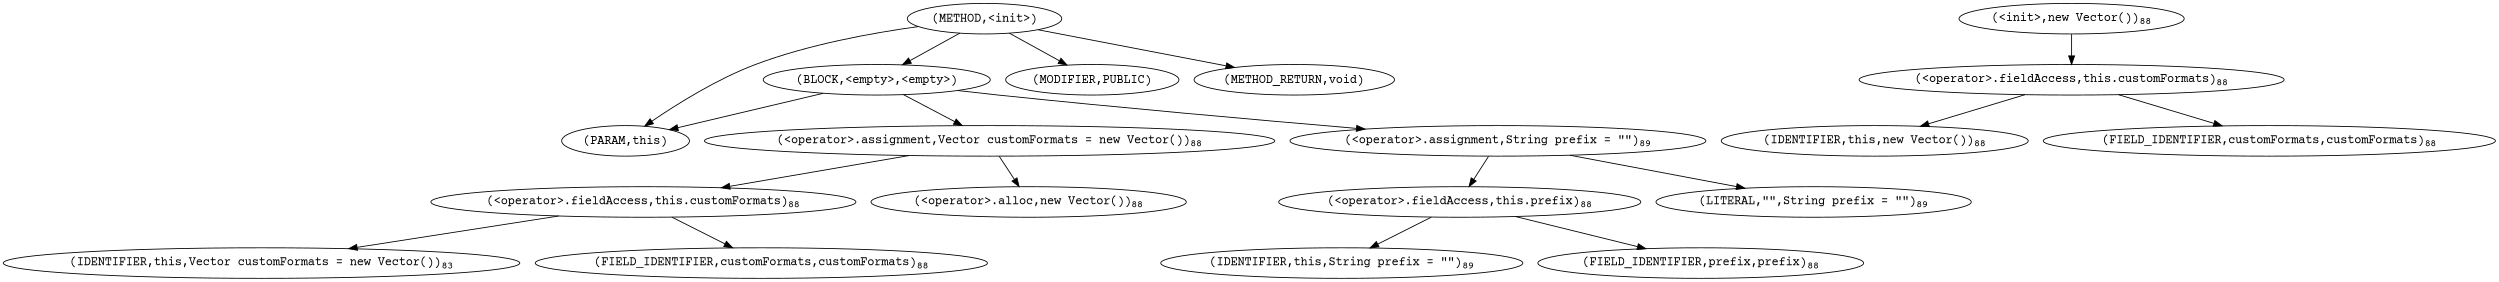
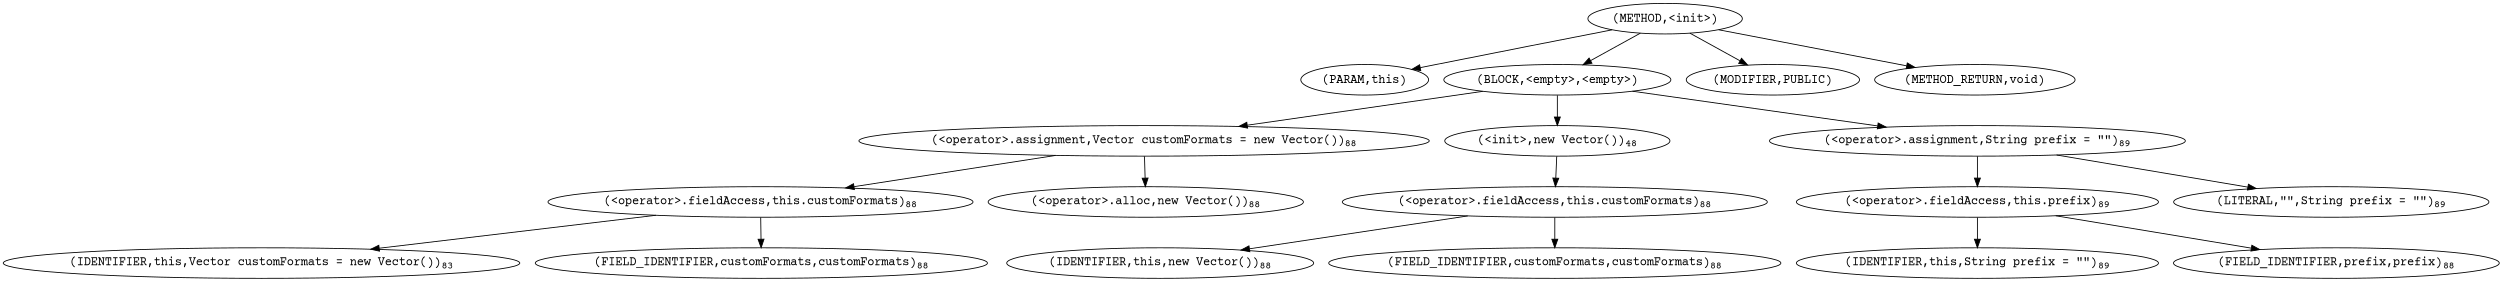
node "(<init>,new Vector())": text "88" -> "48"
edge "(BLOCK,<empty>,<empty>)" -> "(PARAM,this)": now "(BLOCK,<empty>,<empty>)" -> "(<init>,new Vector())"
node "(<operator>.fieldAccess,this.prefix)": text "88" -> "89"
